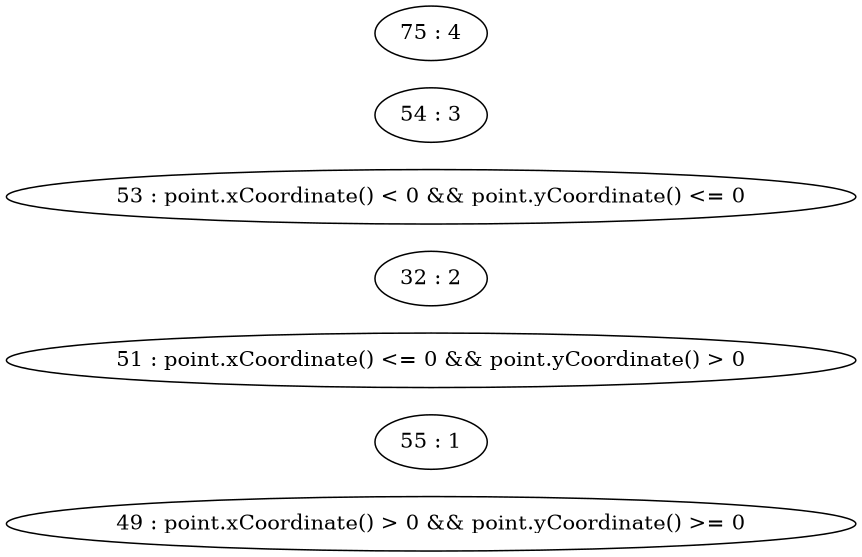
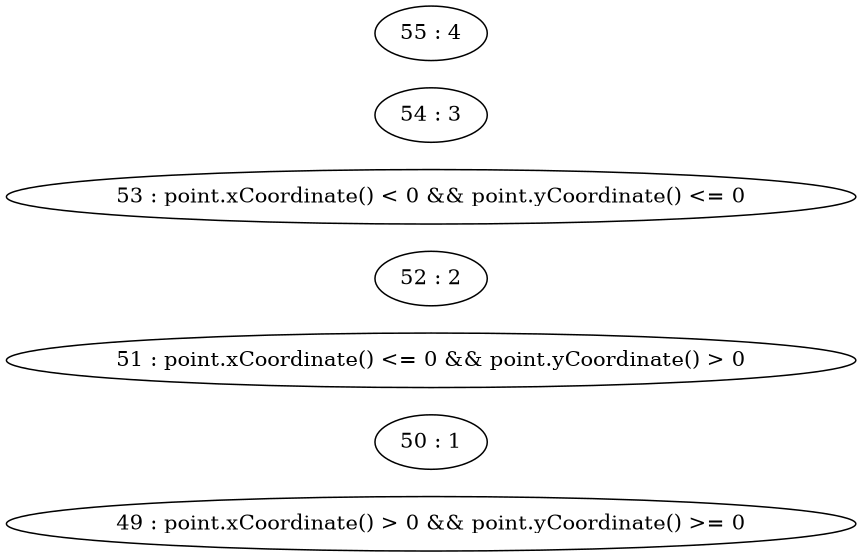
node "75 : 4": label "75 : 4" -> "55 : 4"
node "32 : 2": label "32 : 2" -> "52 : 2"
node "55 : 1": label "55 : 1" -> "50 : 1"
